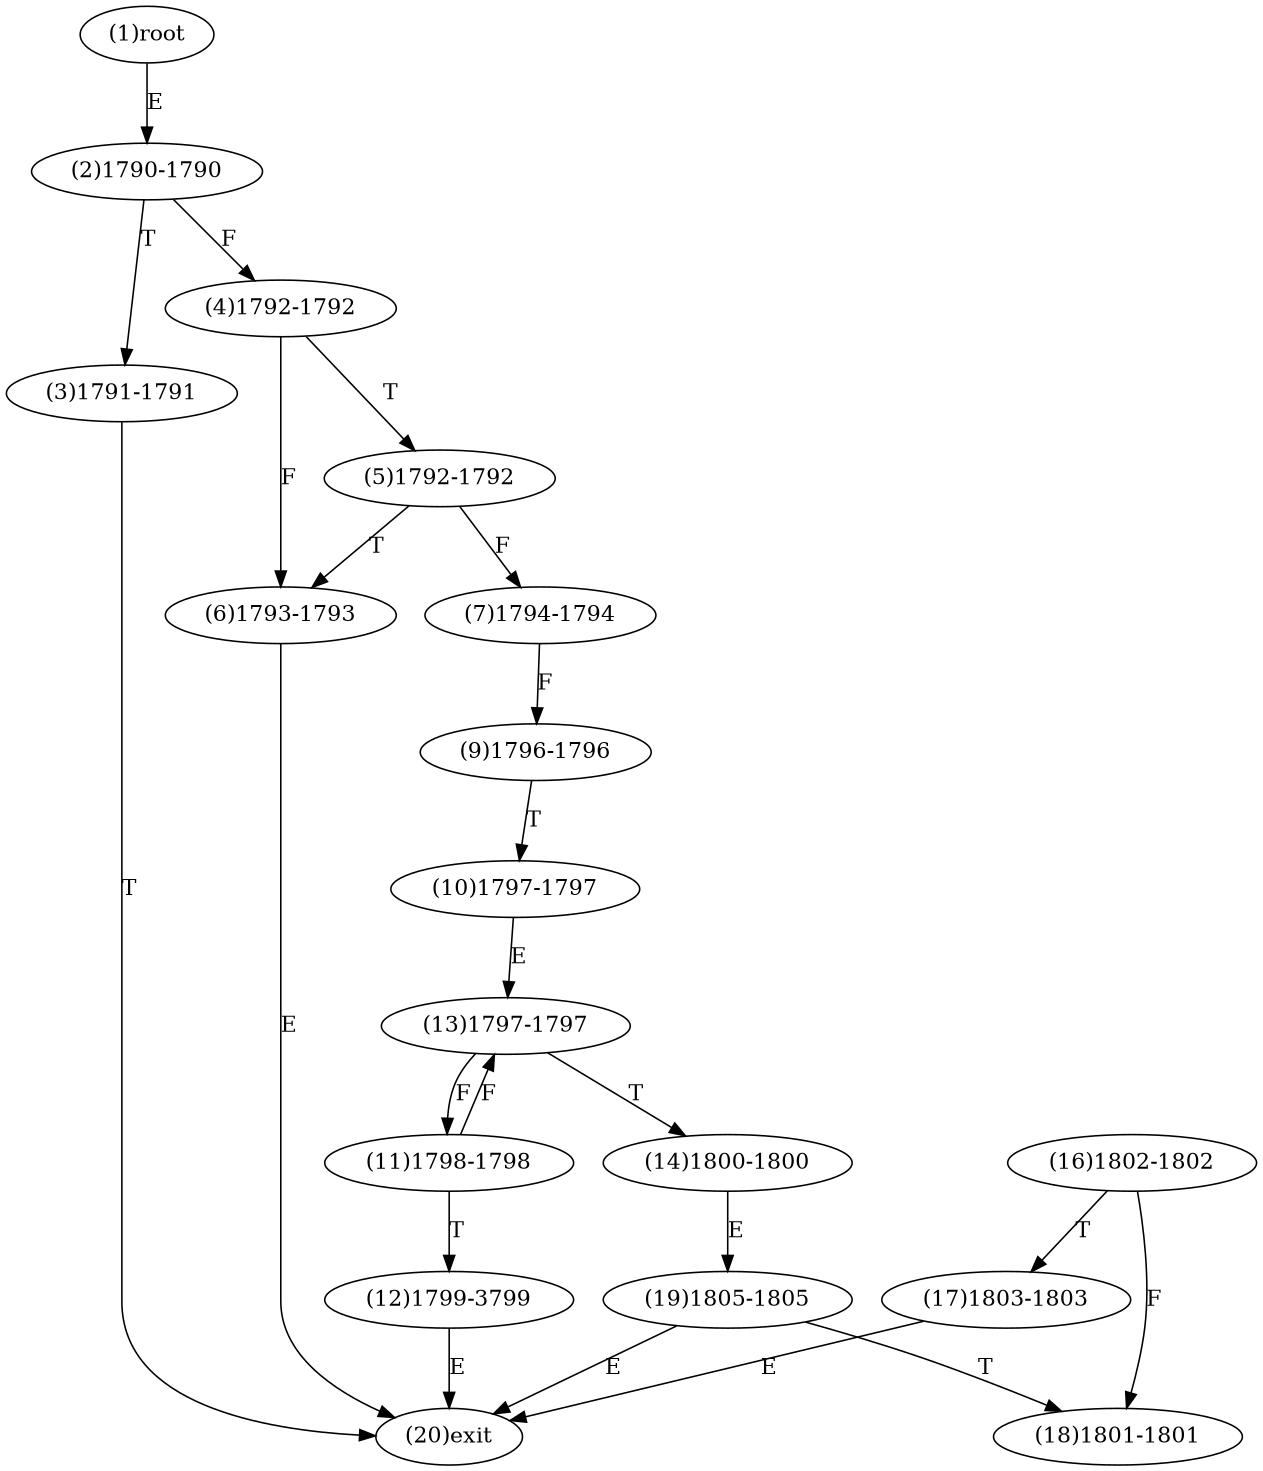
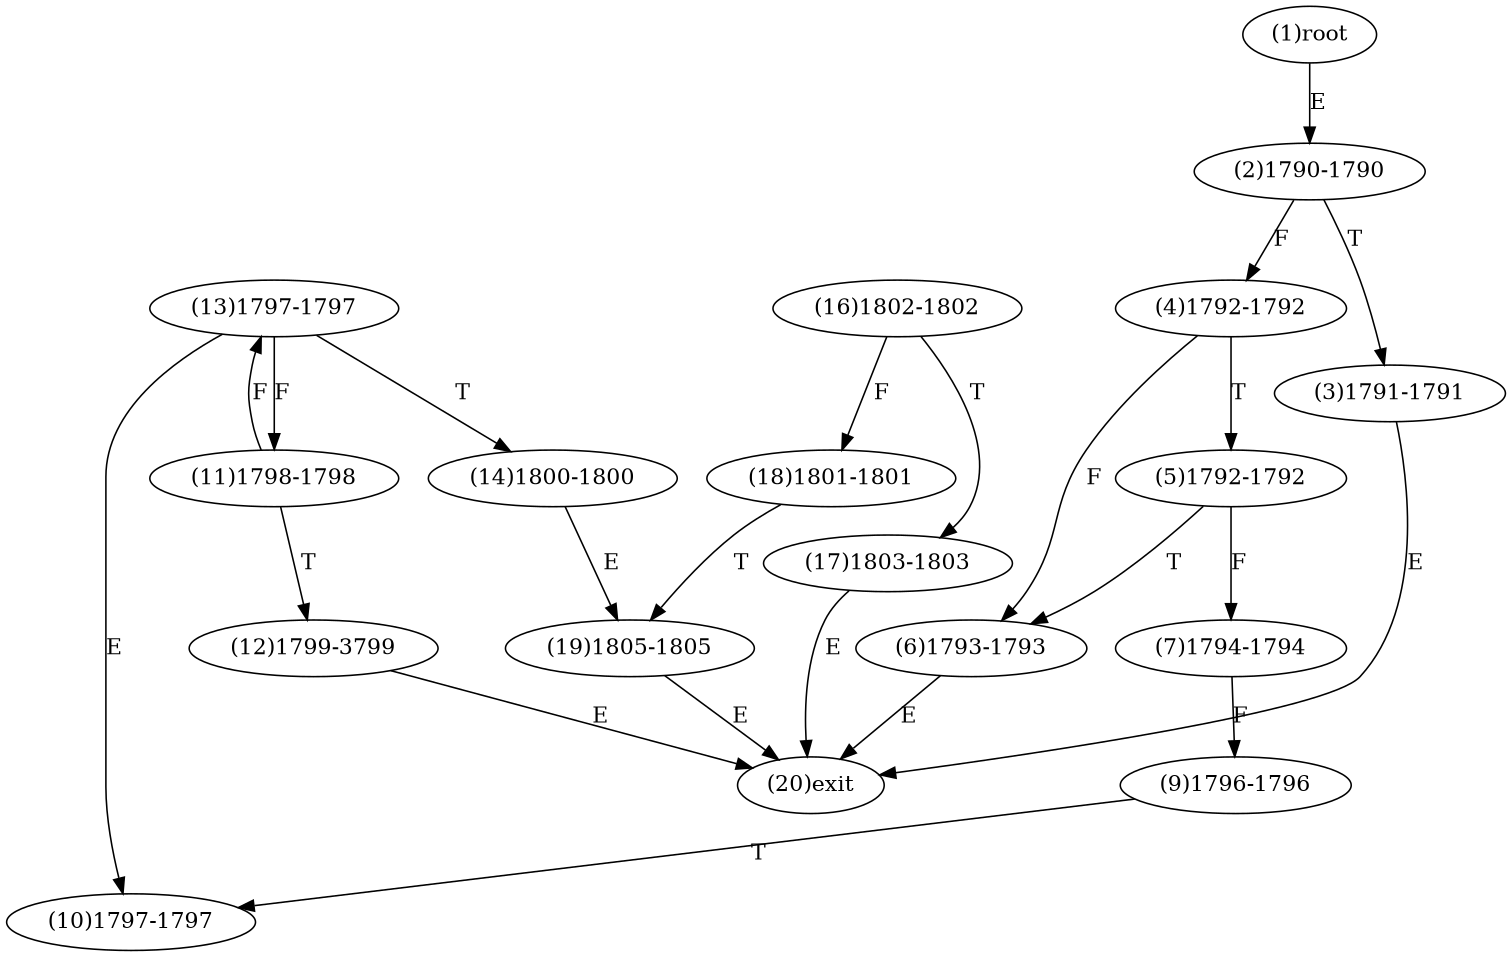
edge "(3)1791-1791" -> "(20)exit": label "T" -> "E"
edge "(10)1797-1797" -> "(13)1797-1797": reversed
edge "(19)1805-1805" -> "(18)1801-1801": reversed
